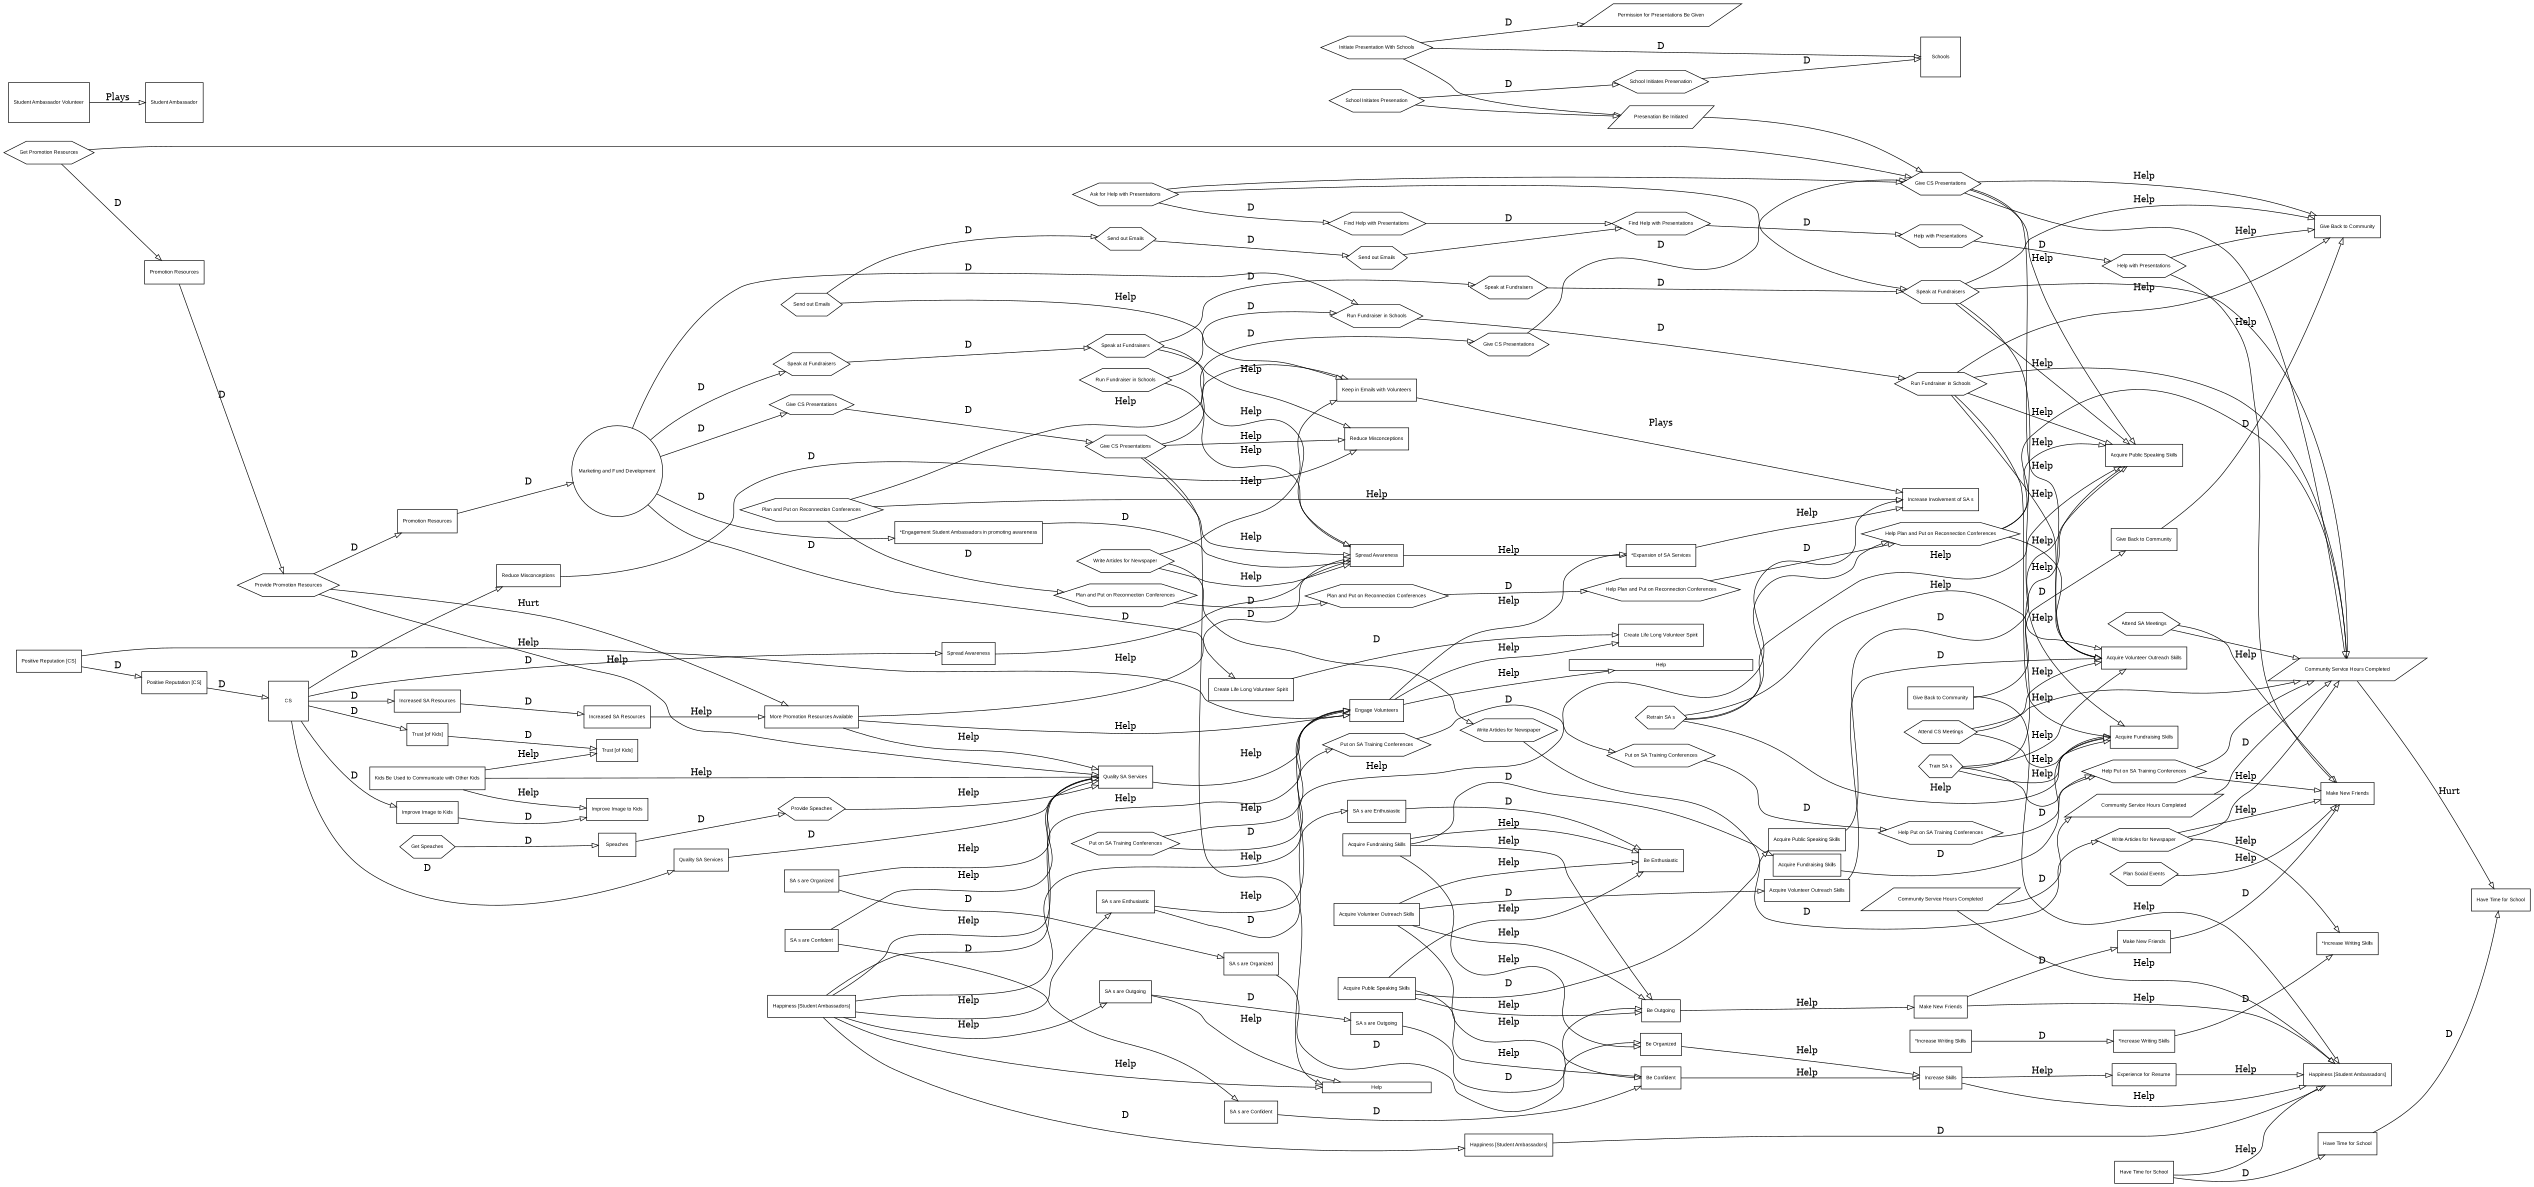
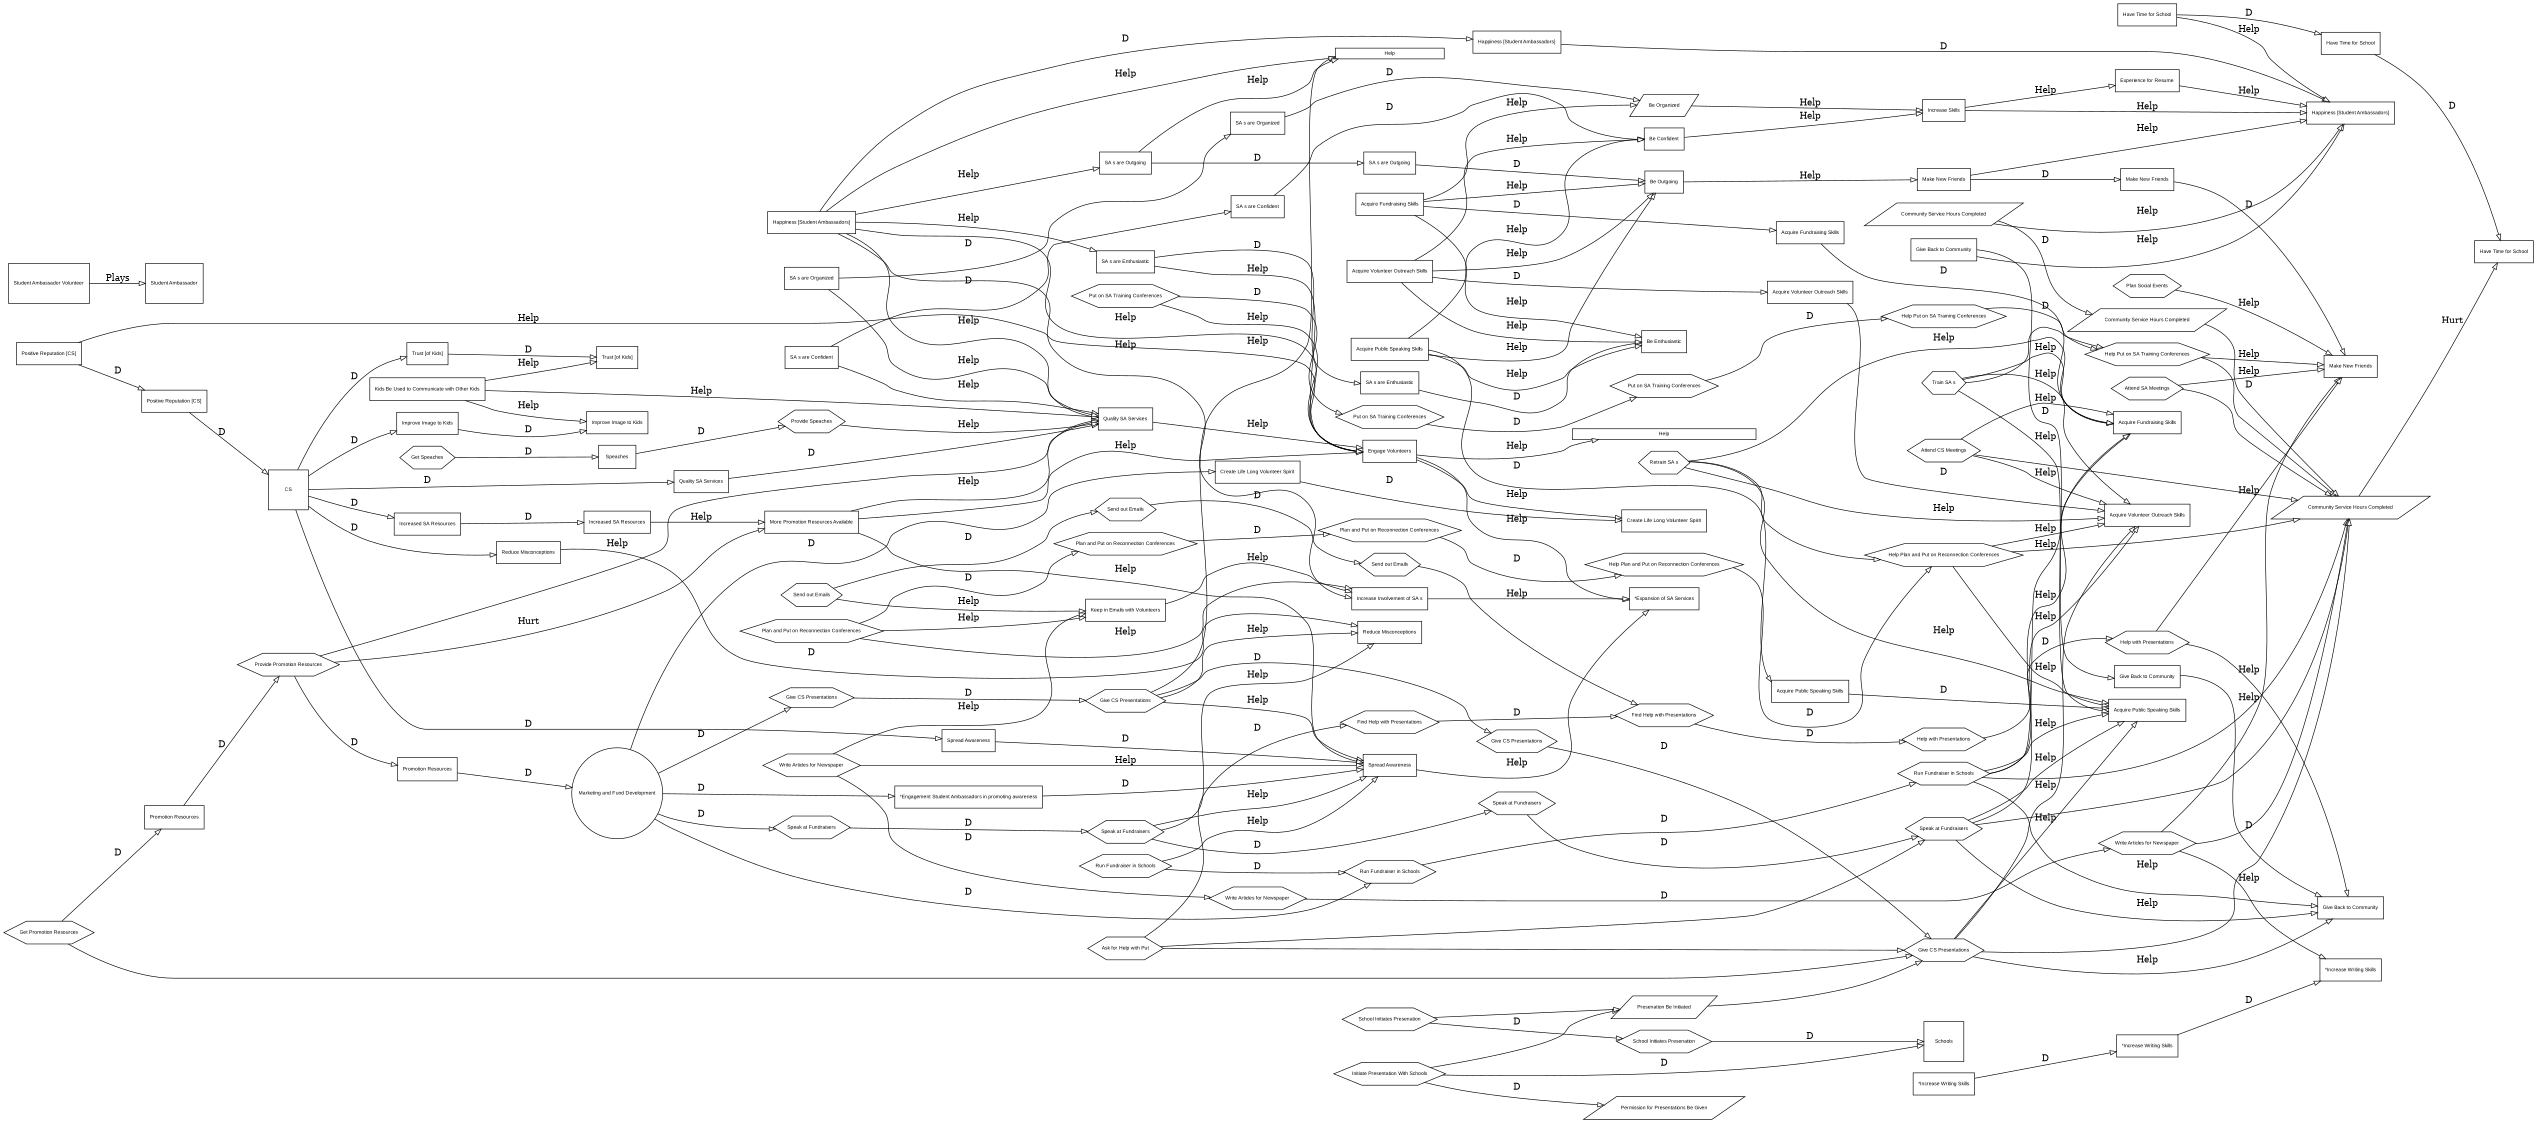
node "Ask for Help with Presentations": label "Ask for Help with Presentations" -> "Ask for Help with Put"
edge "Keep in Emails with Volunteers" -> "Increase Involvement of SA s": label "Plays" -> "Help"
edge "*Expansion of SA Services" -> "Increase Involvement of SA s": reversed
node "Be Organized": shape box -> parallelogram
